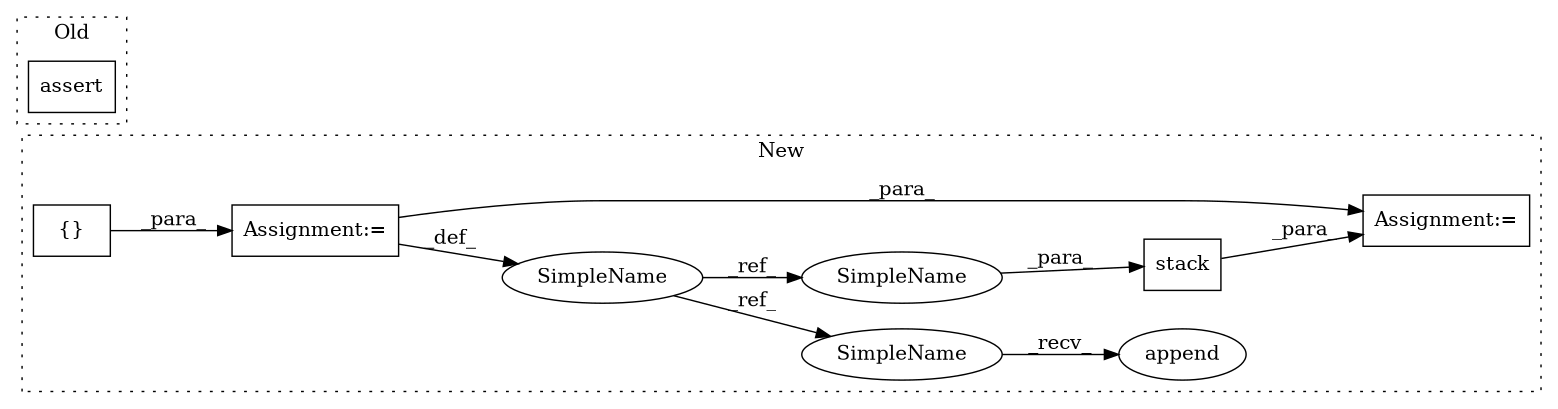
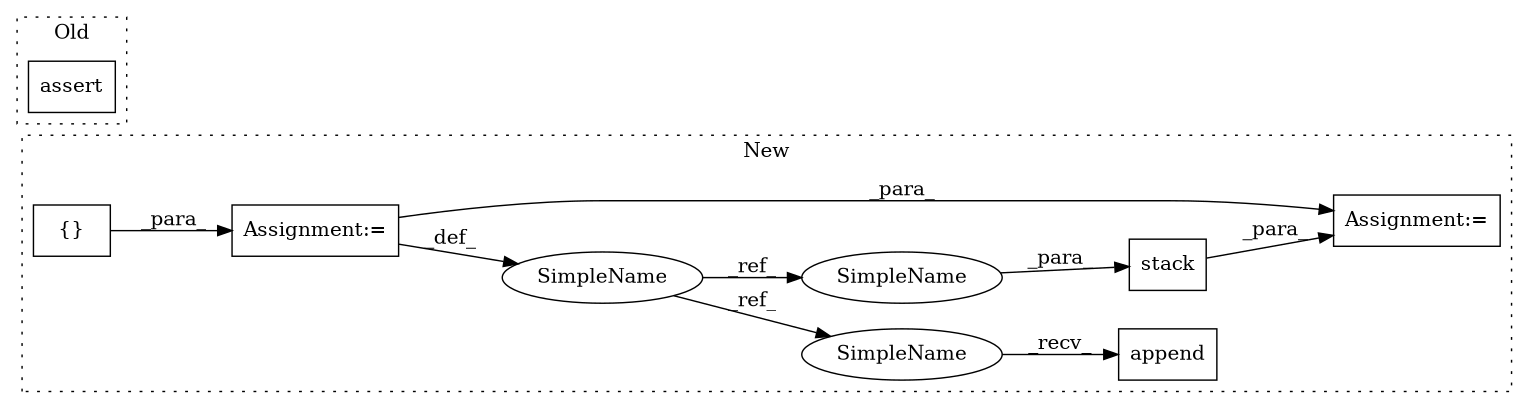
node "append": shape ellipse -> box
